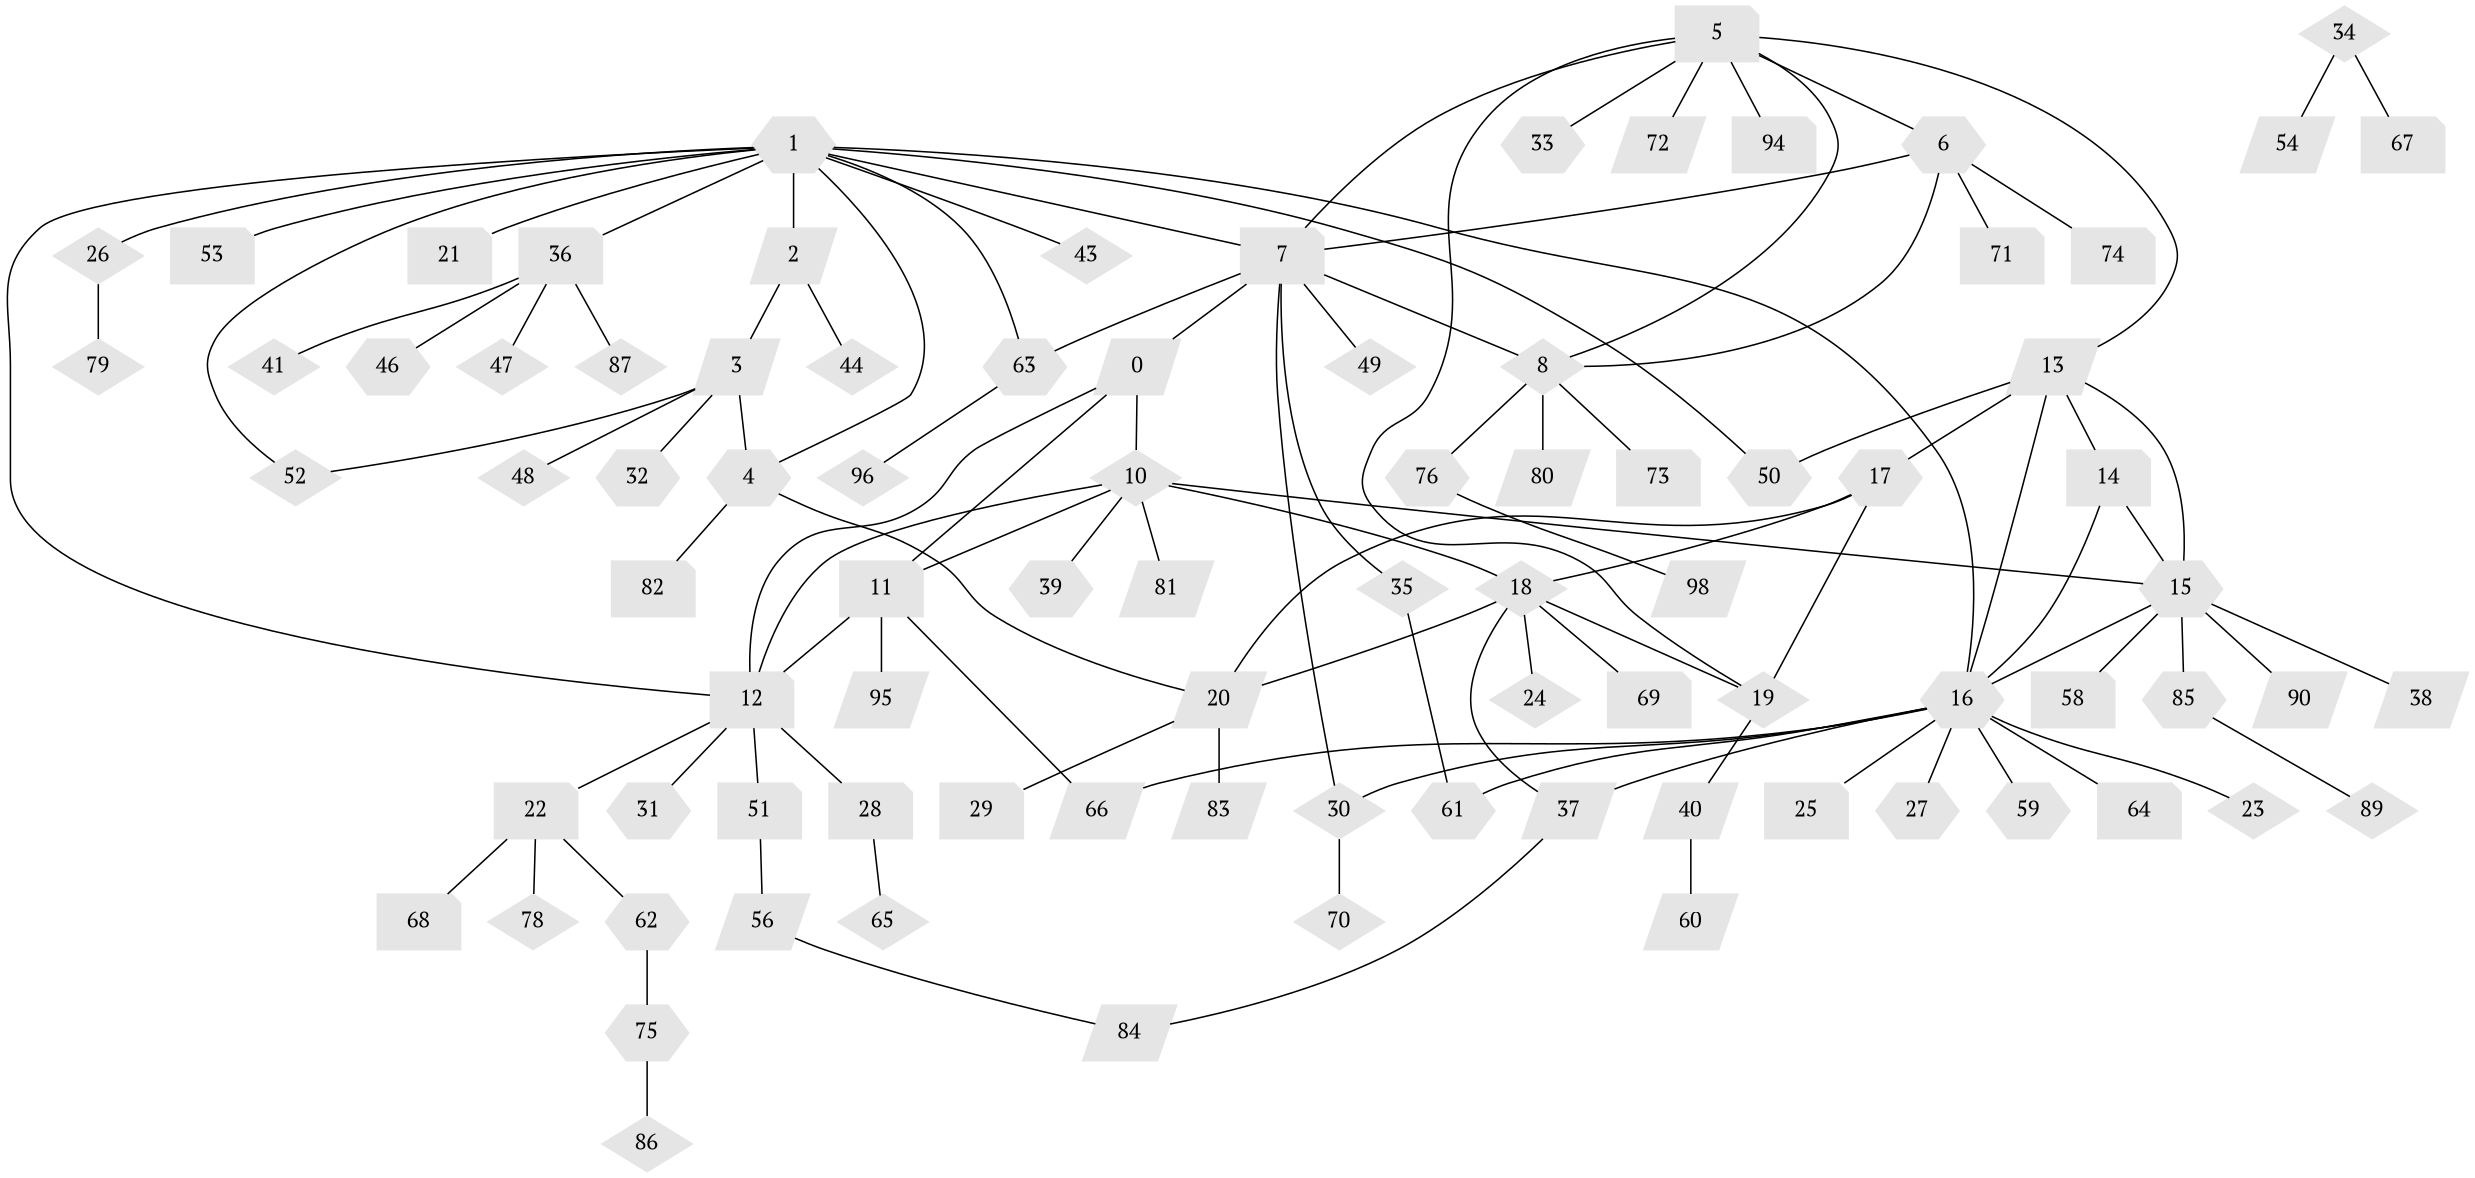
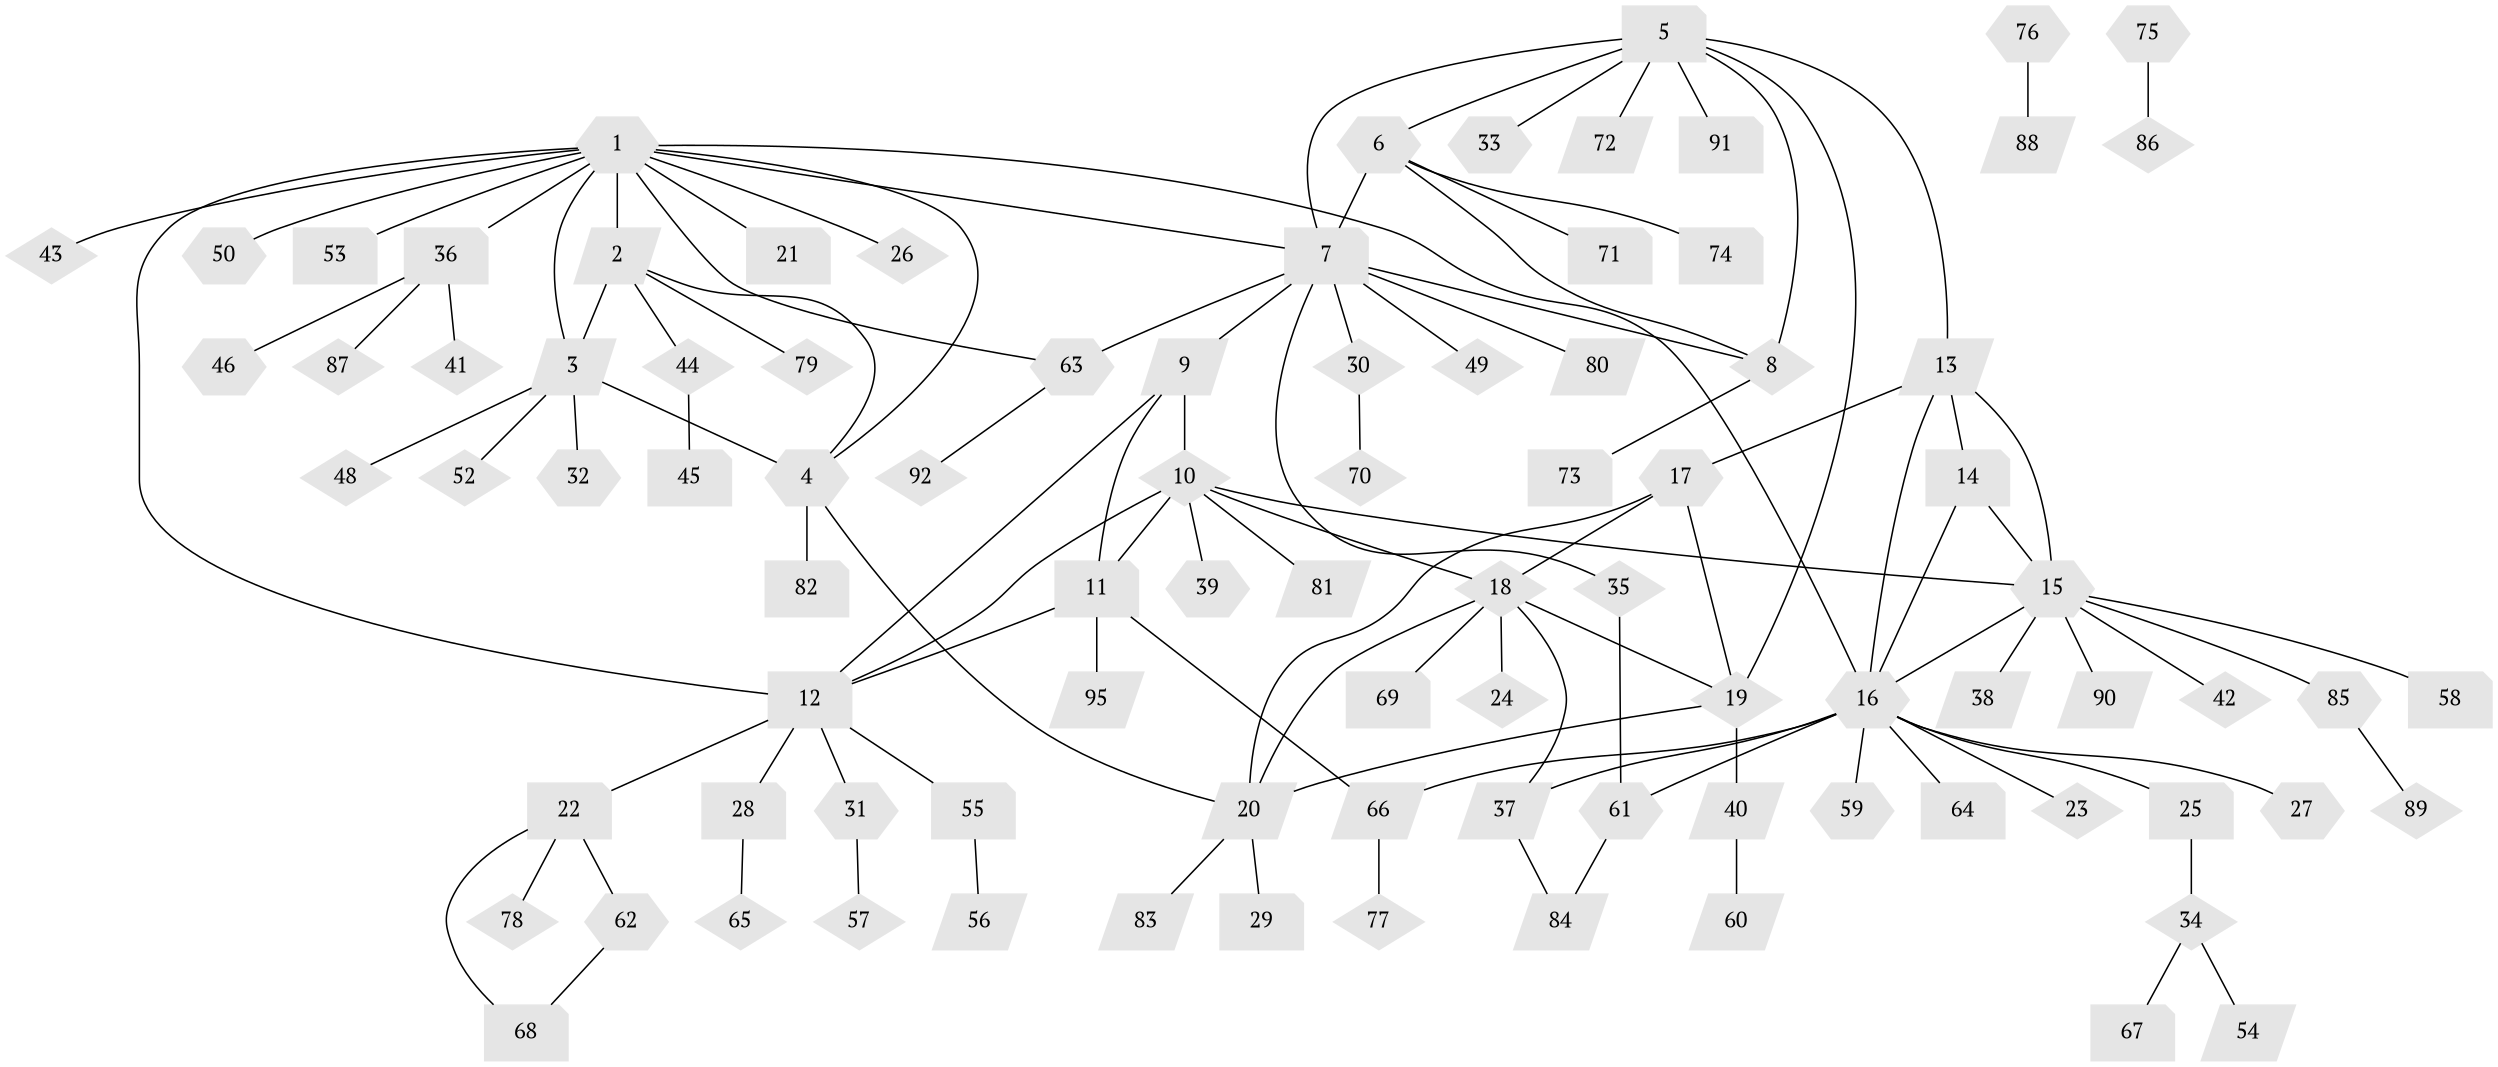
node "94": label "94" -> "91"
edge "1" -- "52": now "1" -- "3"
edge "2" -- "4": added
edge "26" -- "79": now "2" -- "79"
node "47": removed
node "0": label "0" -> "9"
edge "8" -- "76": removed
edge "13" -- "50": removed
edge "8" -- "80": now "7" -- "80"
node "45": added
node "96": label "96" -> "92"
node "98": label "98" -> "88"
node "42": added
edge "19" -- "20": added
edge "16" -- "30": removed
node "51": label "51" -> "55"
edge "25" -- "34": added
node "57": added
node "77": added
edge "62" -- "75": now "62" -- "68"
edge "56" -- "84": now "61" -- "84"
